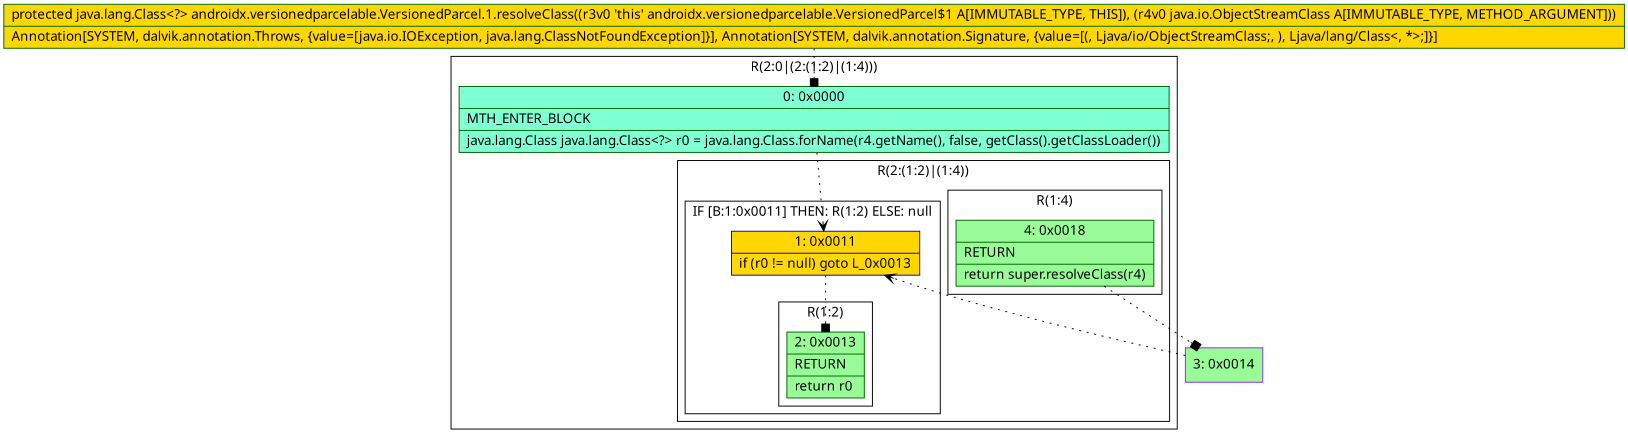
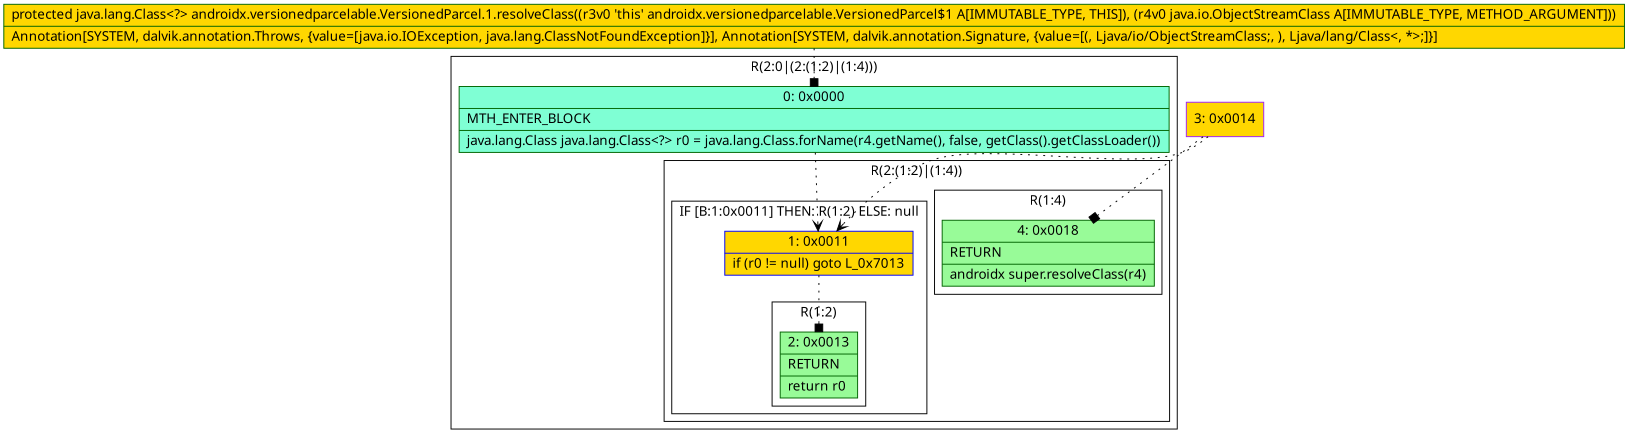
node "1: 0x0011": text "if (r0 != null) goto L_0x0013" -> "if (r0 != null) goto L_0x7013"
node "4: 0x0018": text "return super.resolveClass(r4)" -> "androidx super.resolveClass(r4)"
edge "4: 0x0018" -> "3: 0x0014": reversed
node "3: 0x0014": fillcolor palegreen -> gold
